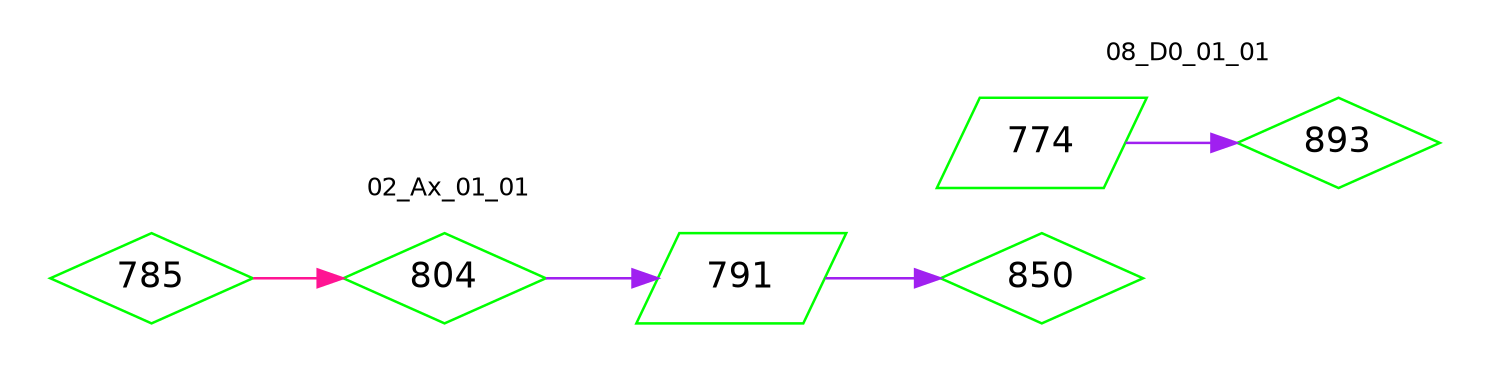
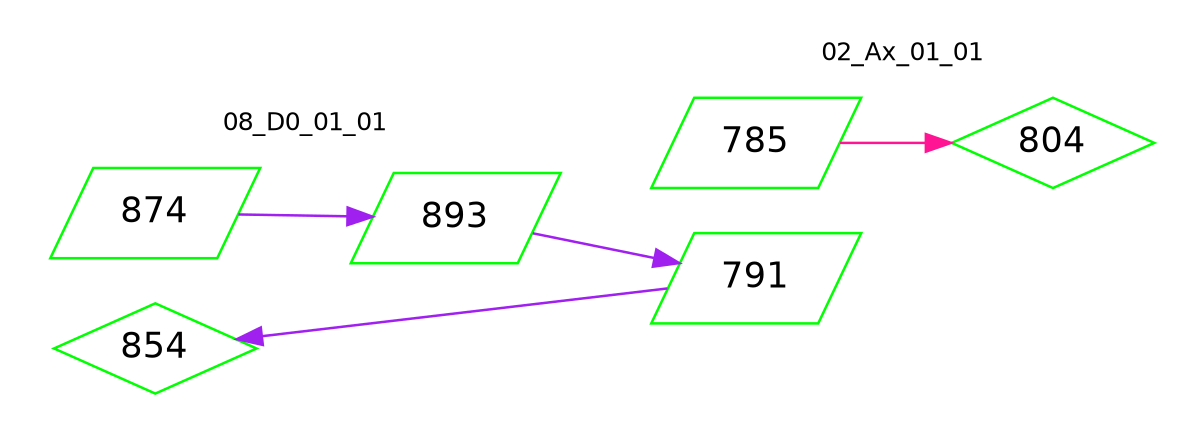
node "774": label "774" -> "874"
node "893": shape diamond -> parallelogram
node "785": shape diamond -> parallelogram
edge "804" -> "791": now "893" -> "791"
node "850": label "850" -> "854"
